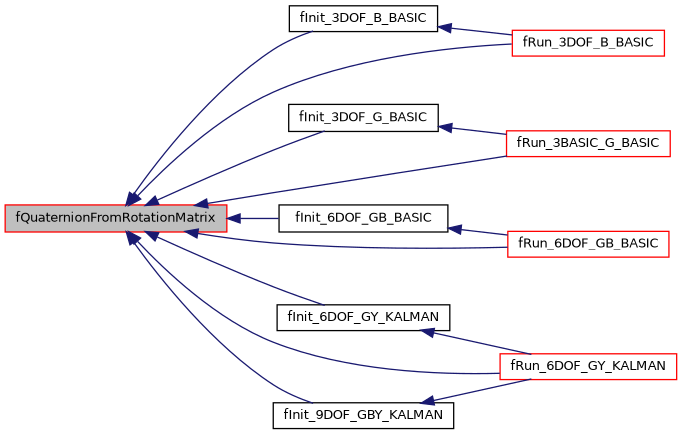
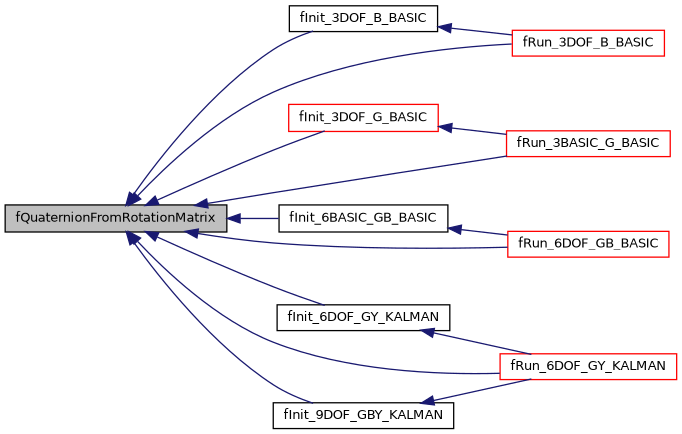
node "fInit_3DOF_G_BASIC": color black -> red
node "fQuaternionFromRotationMatrix": color red -> black
node "fInit_6DOF_GB_BASIC": label "fInit_6DOF_GB_BASIC" -> "fInit_6BASIC_GB_BASIC"
